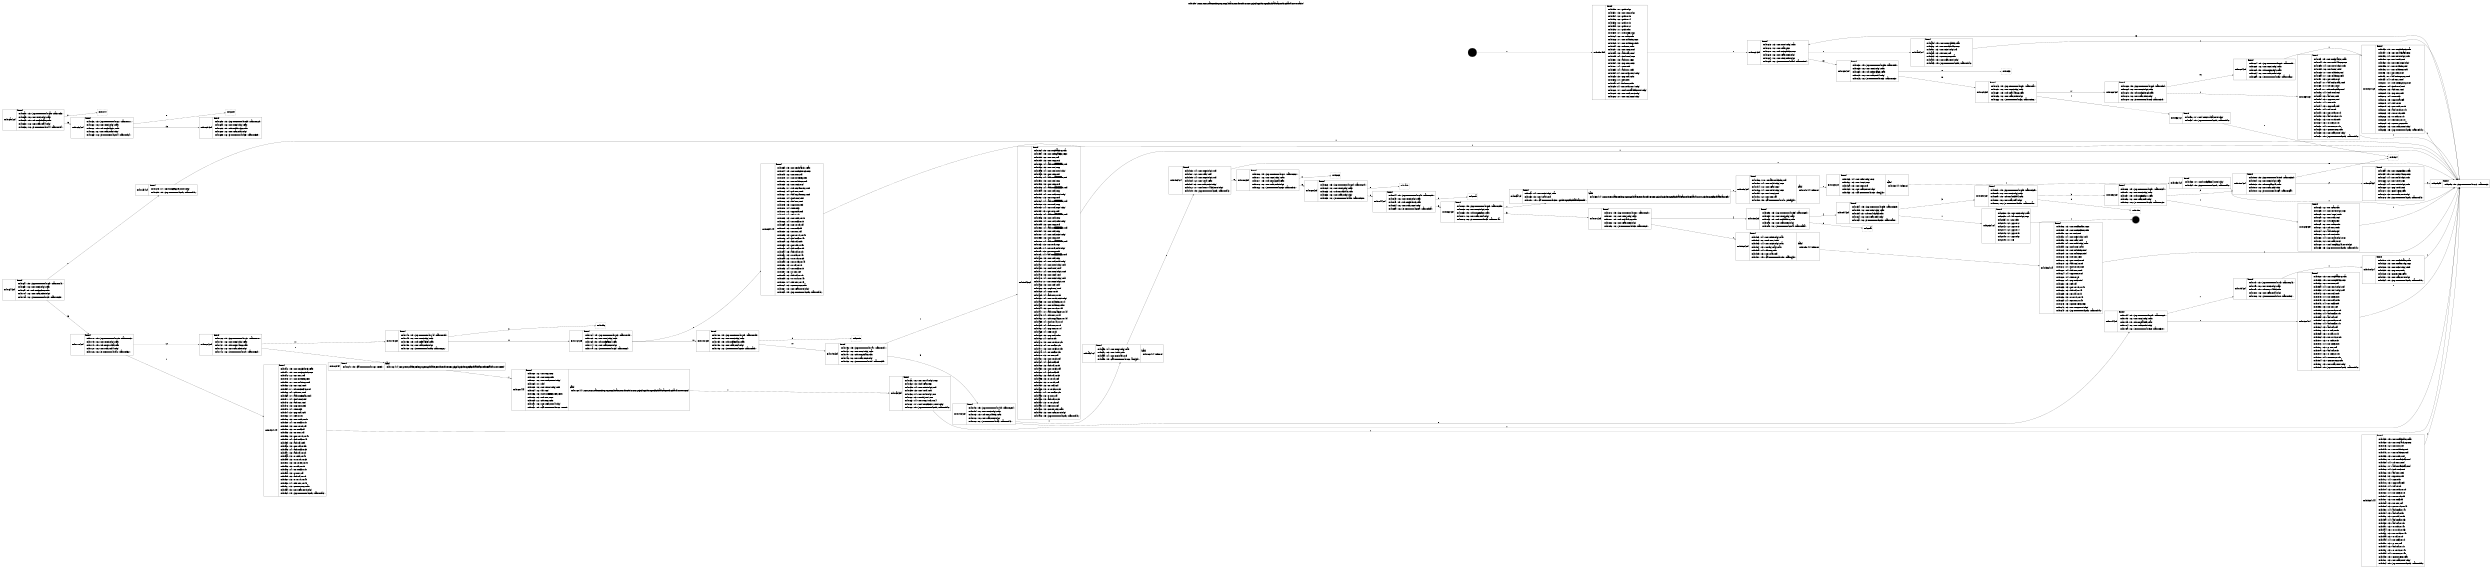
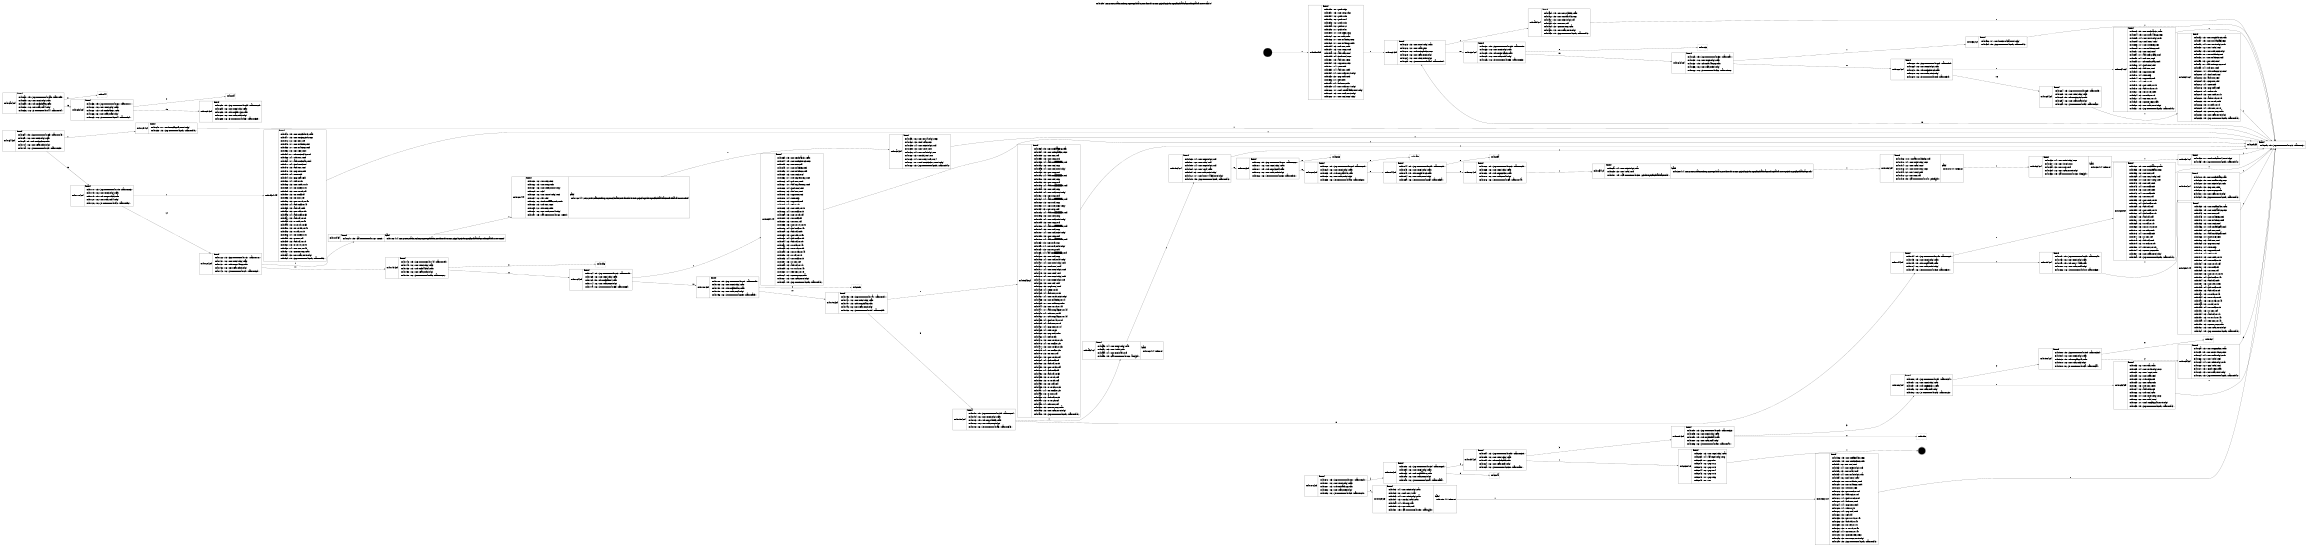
edge "0x401f36 [12]" -> "0x401924": now "0x401f36 [12]" -> "0x4020fc [5]"
edge "0x401860 [28]" -> "0x40187c [28]": removed, label "5"
